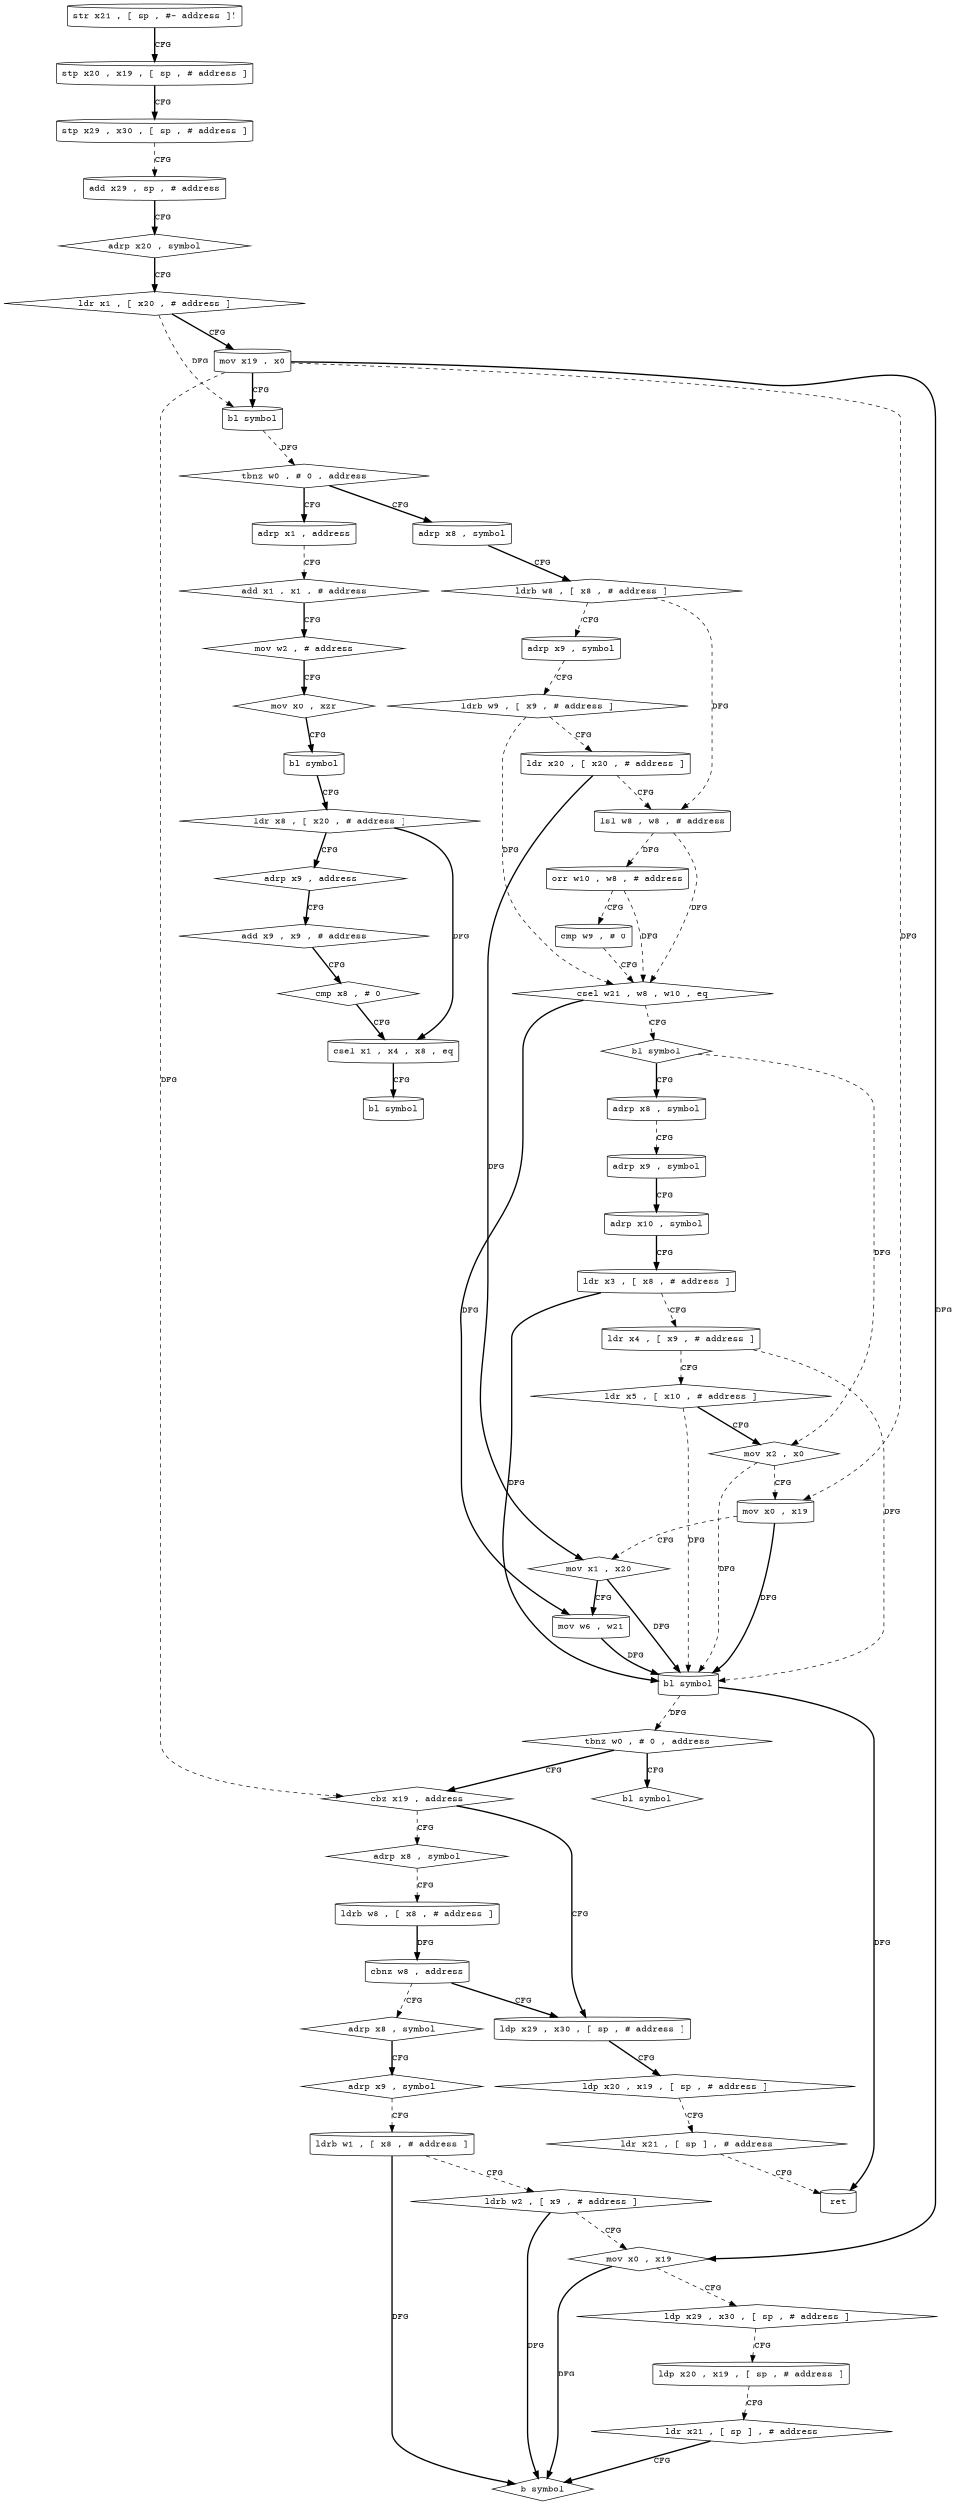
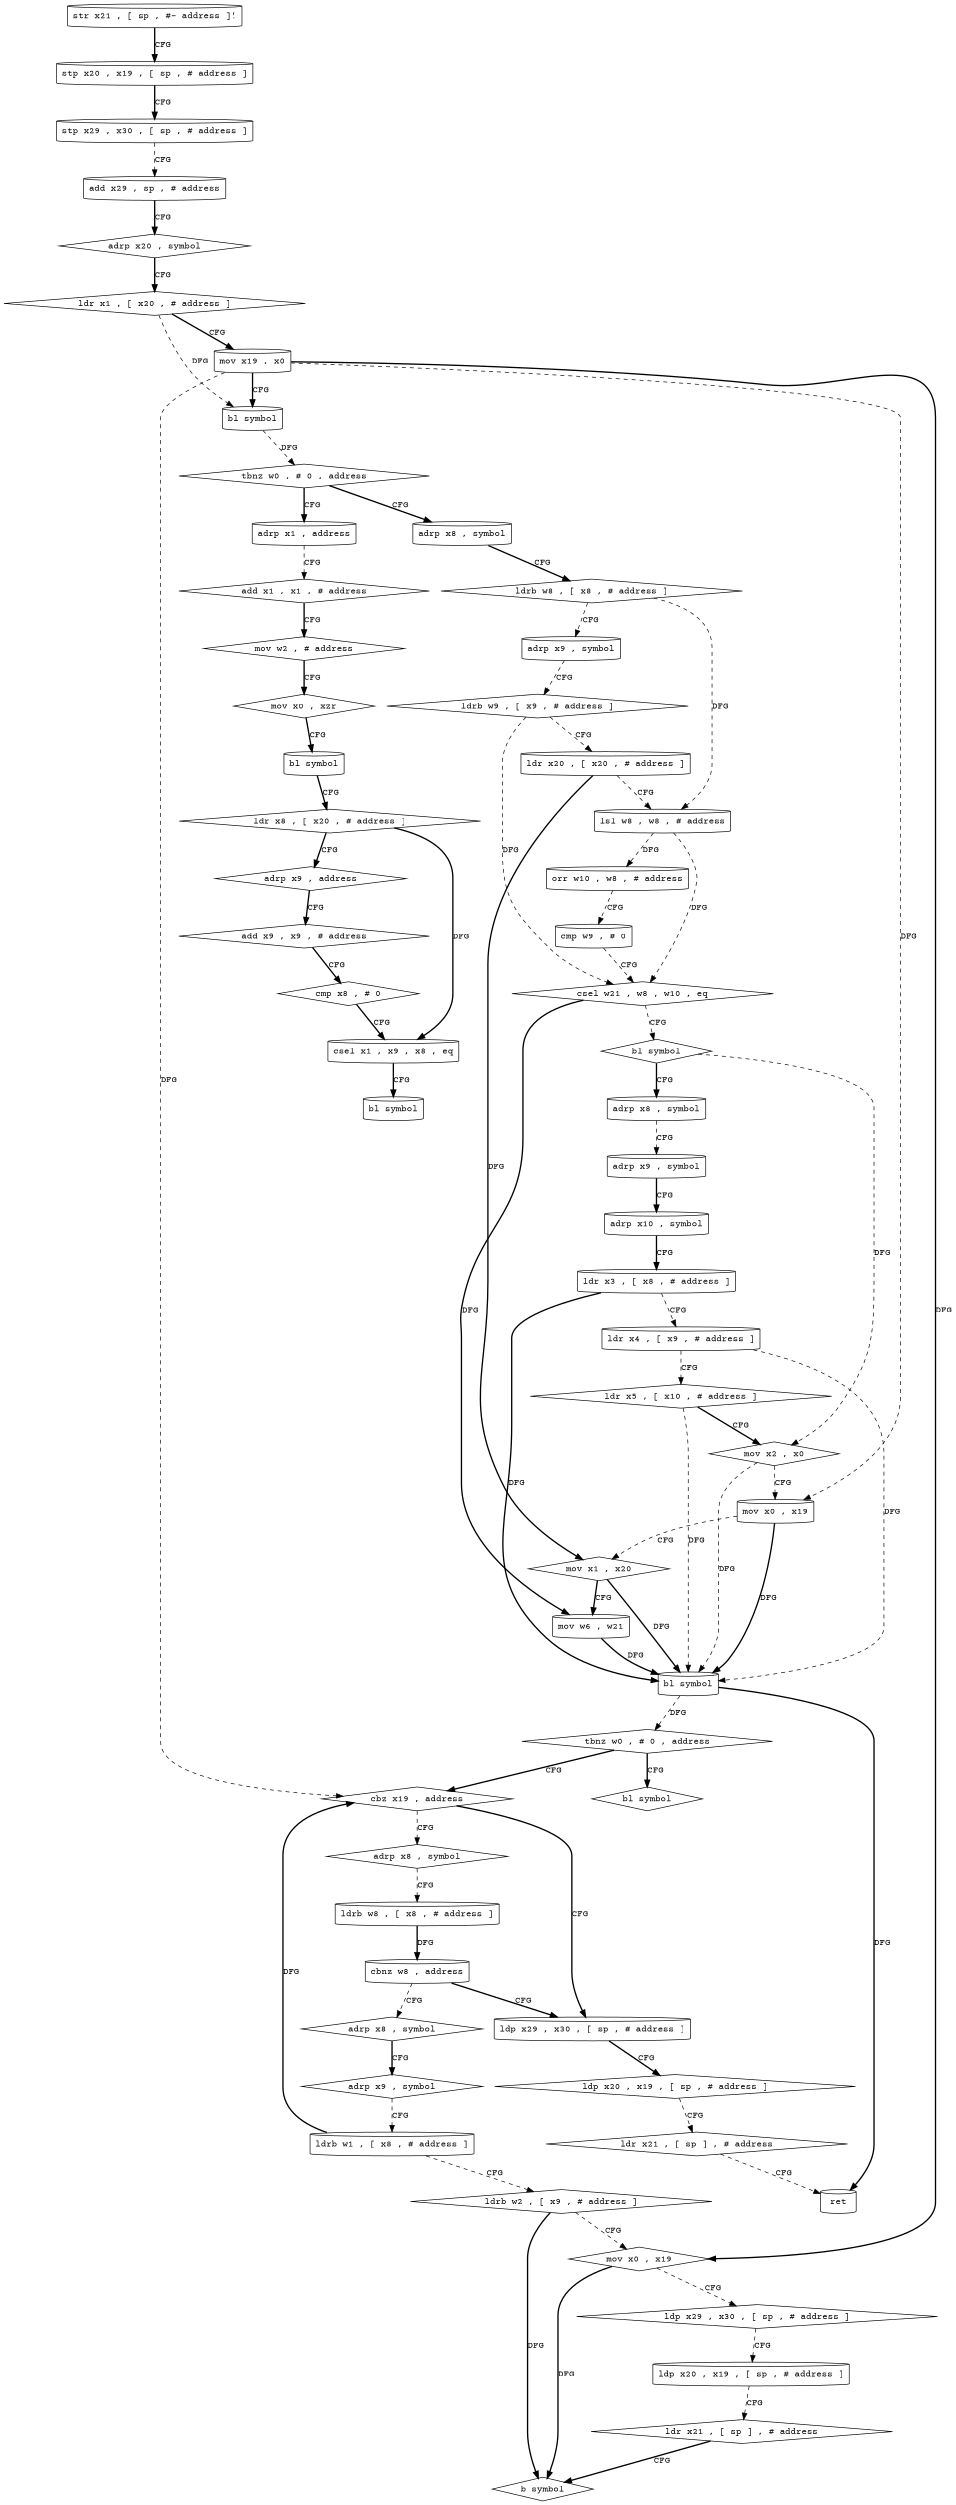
edge "orr w10 , w8 , # address" -> "csel w21 , w8 , w10 , eq": removed, label "DFG"
node "csel x1 , x4 , x8 , eq": label "csel x1 , x4 , x8 , eq" -> "csel x1 , x9 , x8 , eq"
edge "ldrb w1 , [ x8 , # address ]" -> "b symbol": now "ldrb w1 , [ x8 , # address ]" -> "cbz x19 , address"
